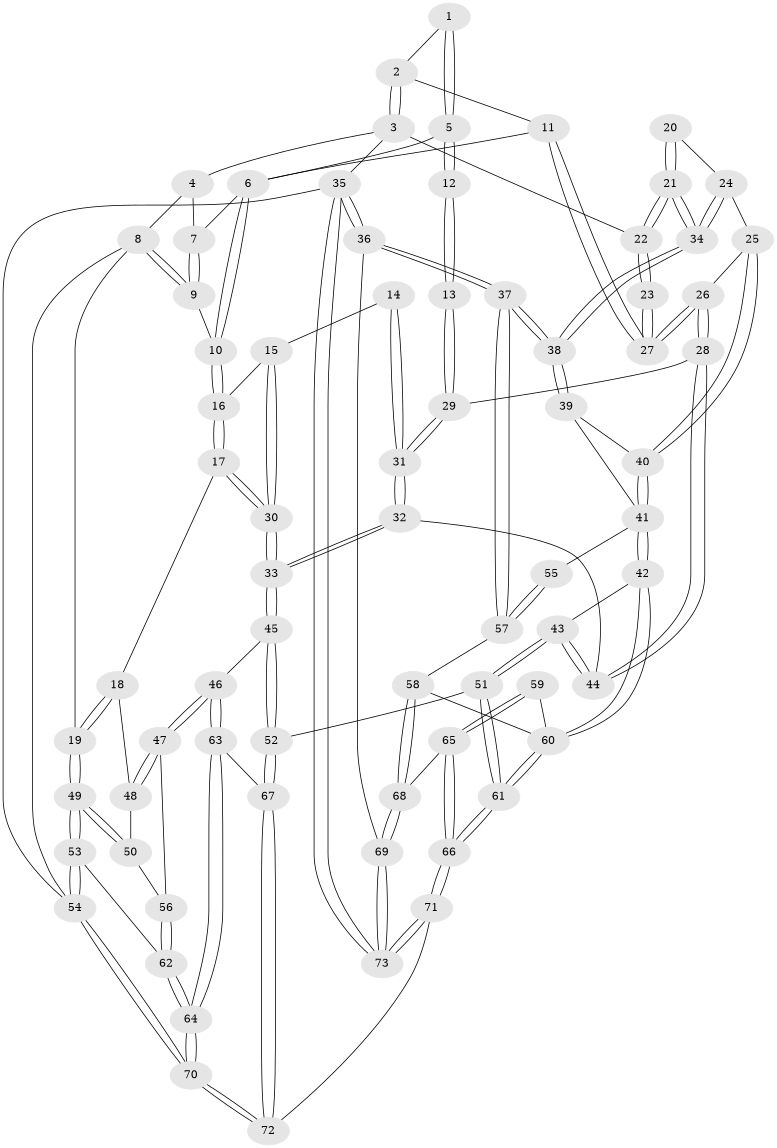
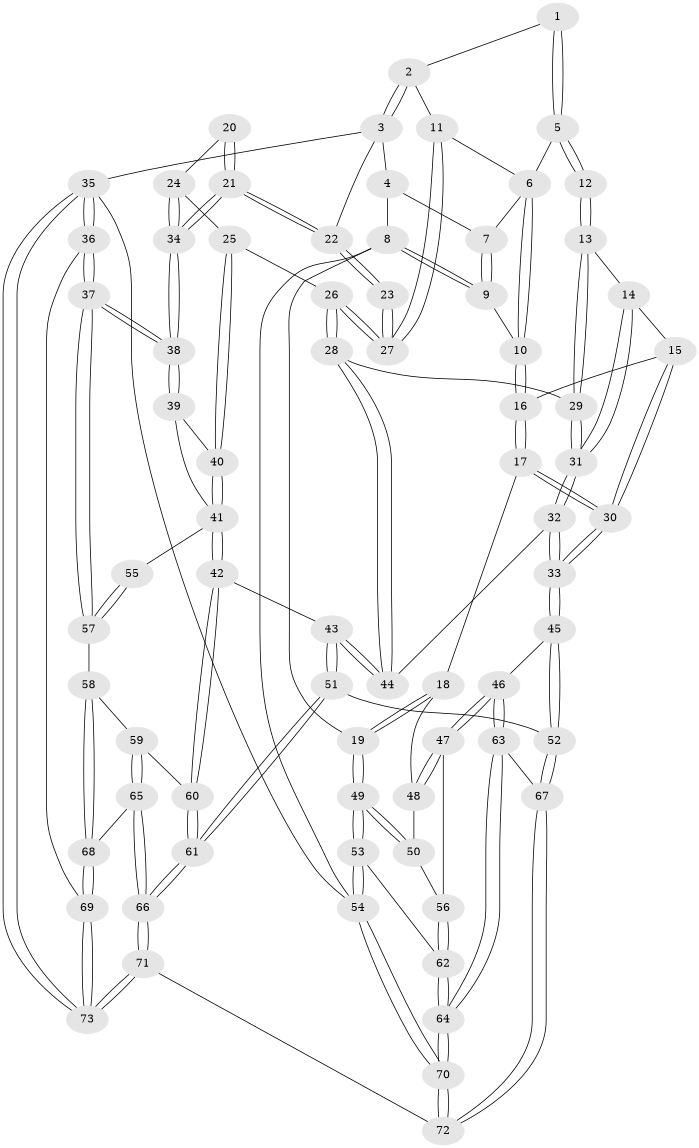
edge "13" -- "14": added
edge "58" -- "60": now "58" -- "59"
